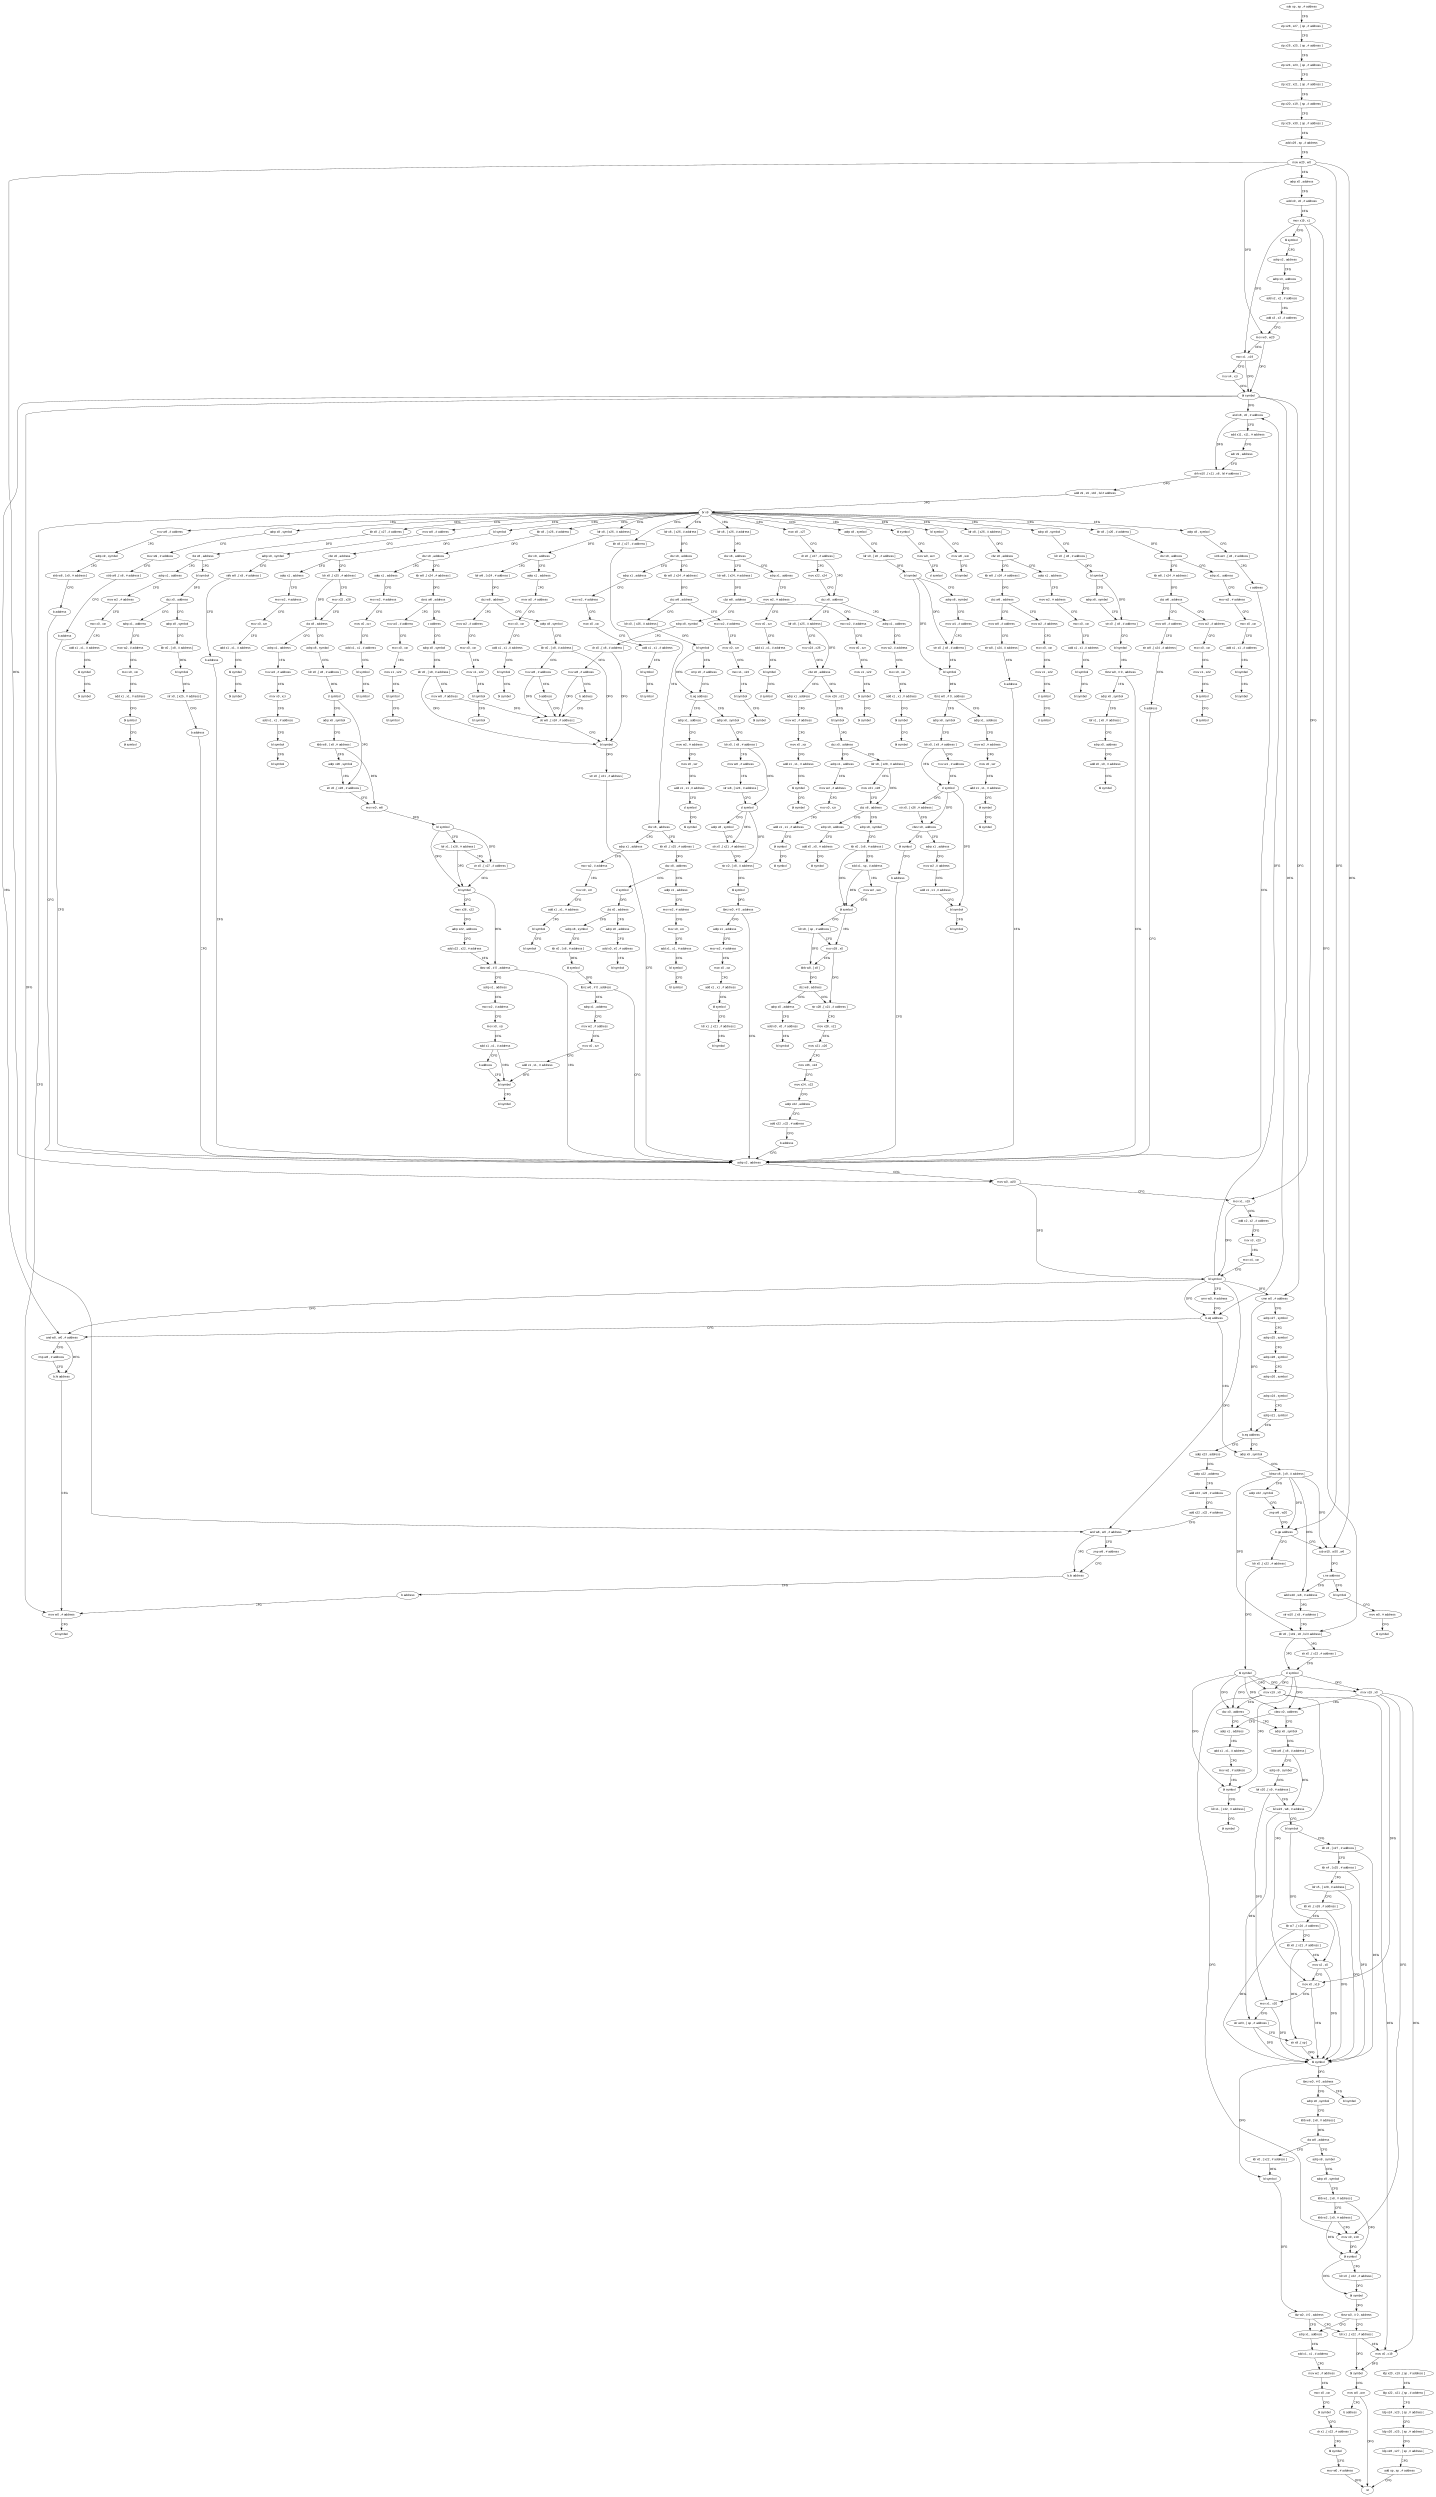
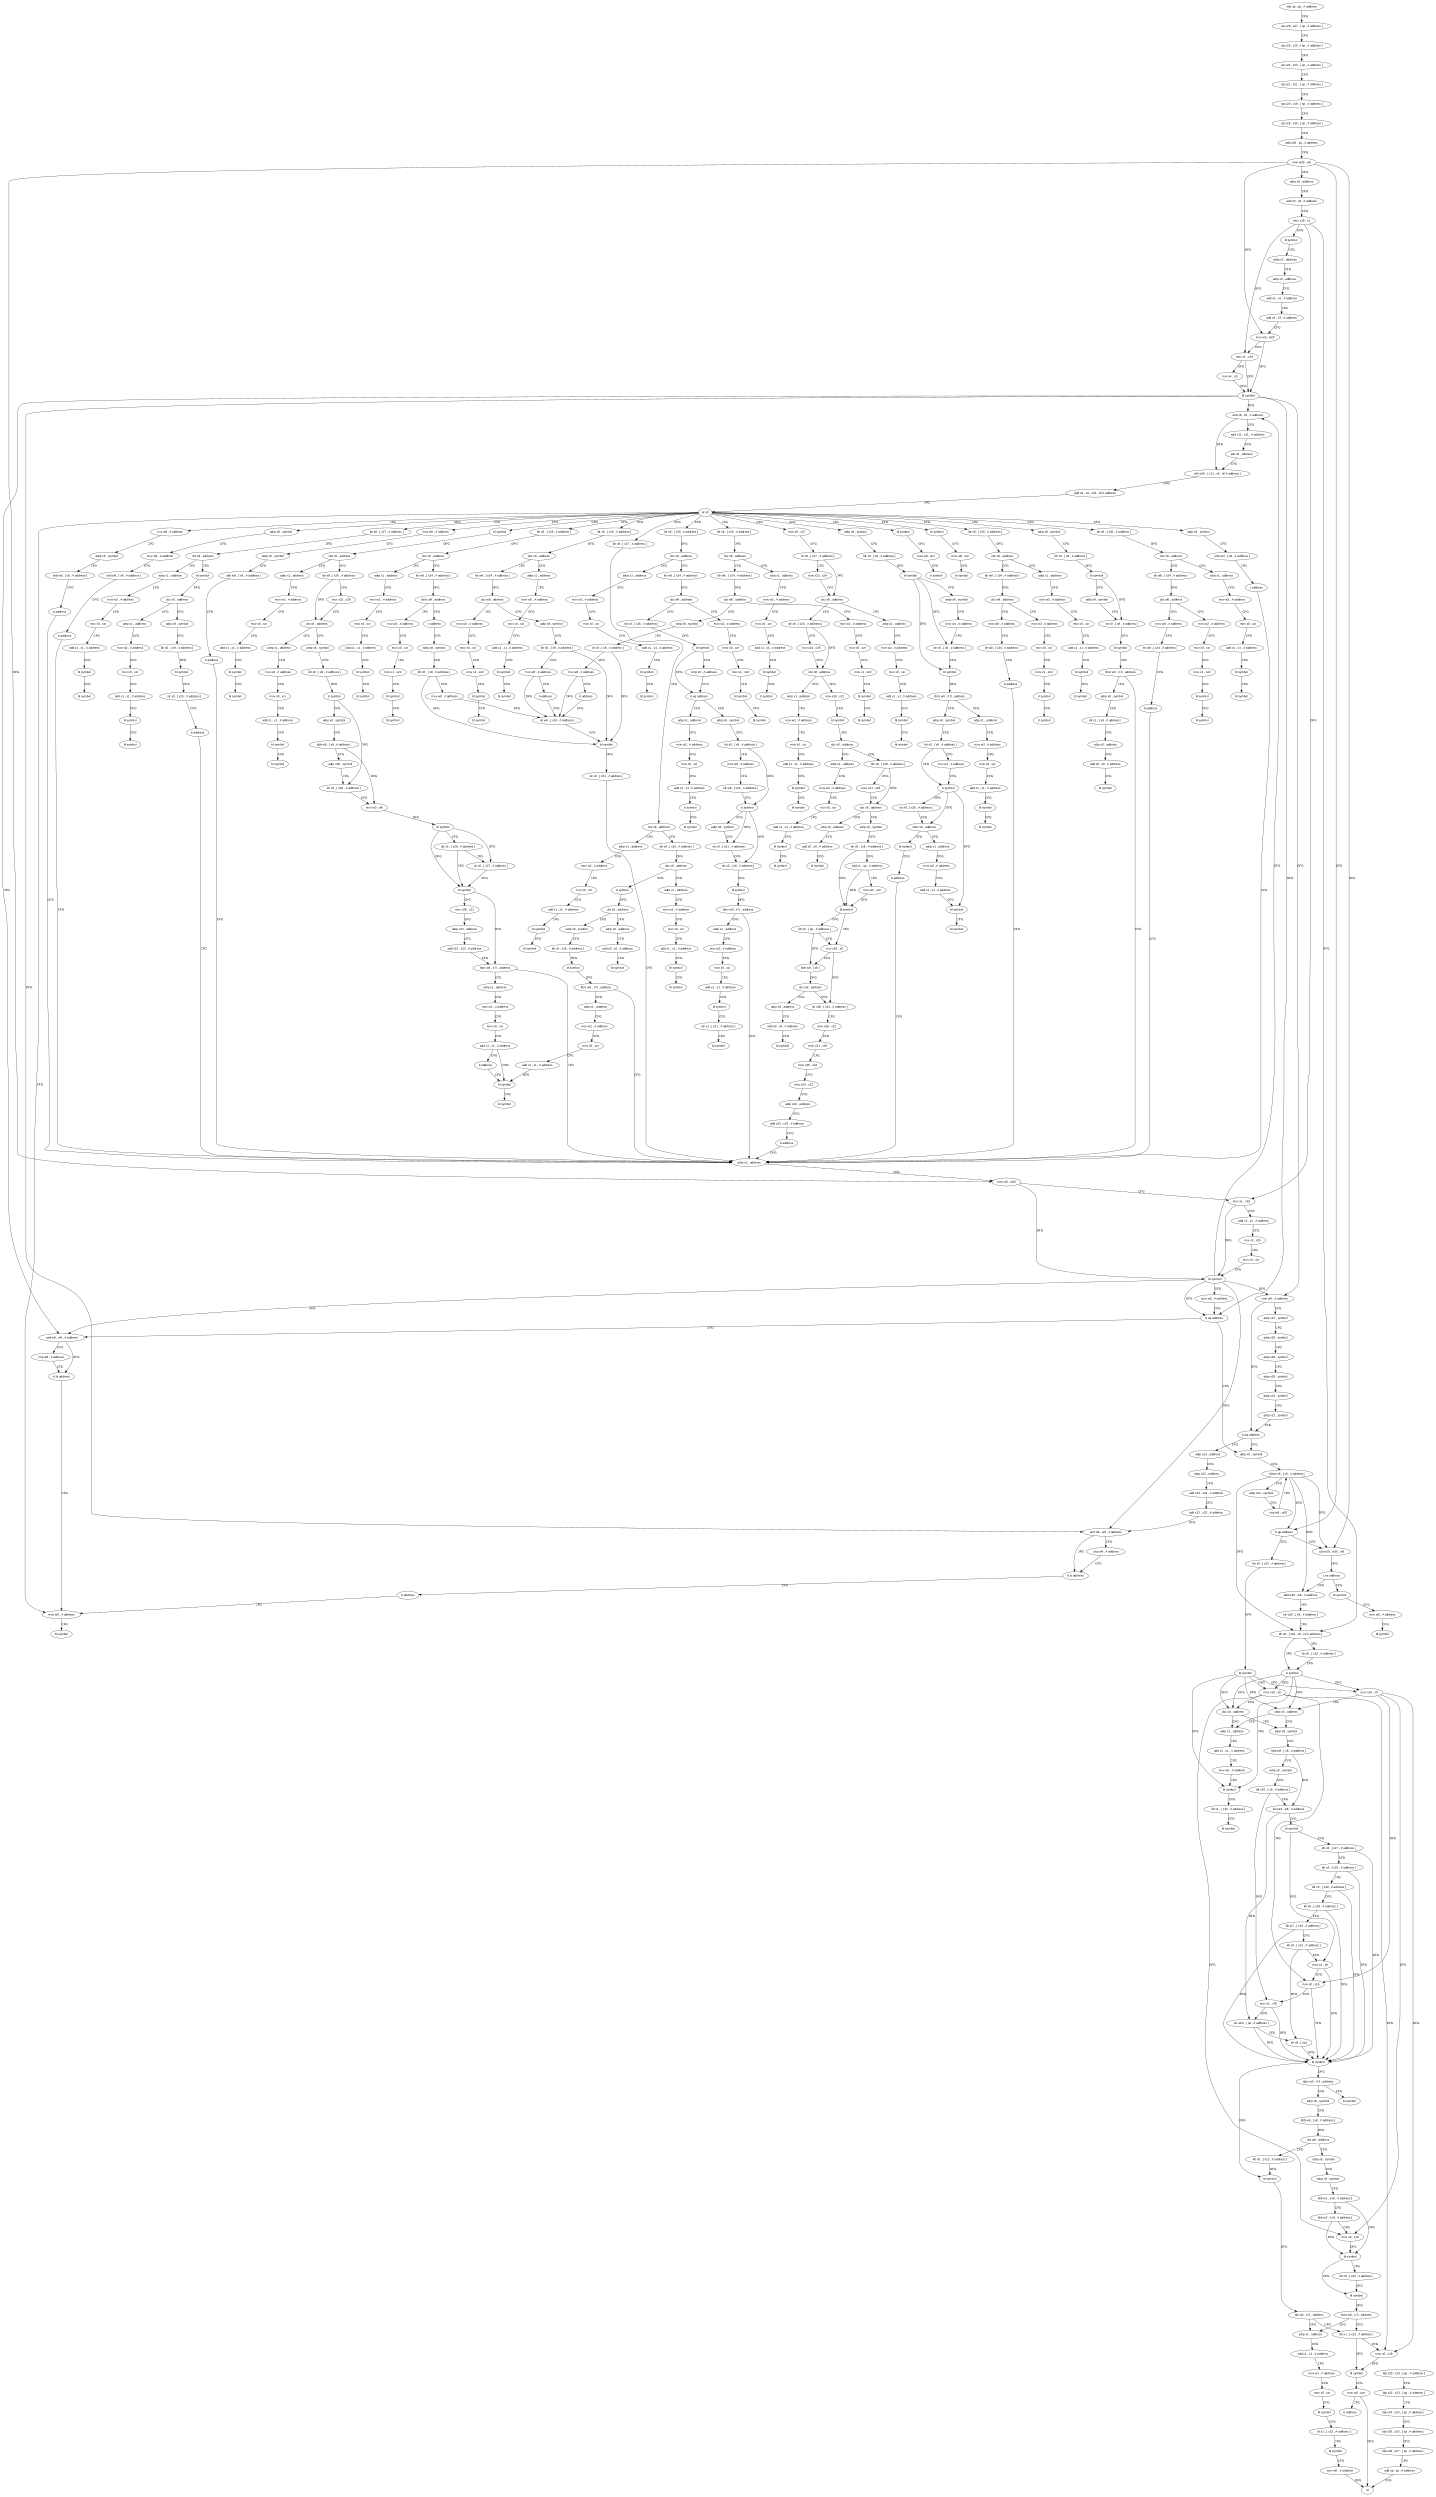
edge "adrp x26 , symbol" -> "adrp x24 , symbol": added, label "CFG"
edge "cmp w8 , w20" -> "b.ge address": now "cmp w8 , w20" -> "ldrsw x8 , [ x9 , # address ]"
